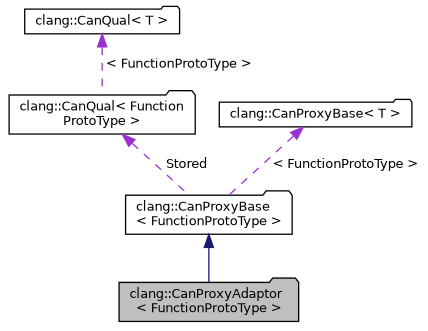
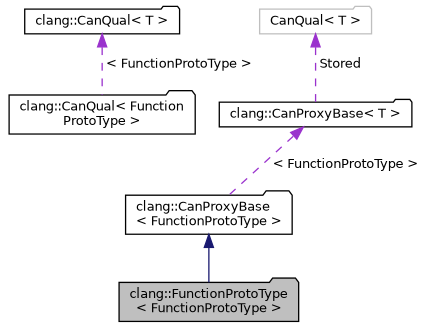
node "CanQual< T >": added
edge "clang::CanProxyBase < FunctionProtoType >" -> "clang::CanQual< Function ProtoType >": removed, label "Stored"
node "clang::CanProxyAdaptor < FunctionProtoType >": label "clang::CanProxyAdaptor < FunctionProtoType >" -> "clang::FunctionProtoType < FunctionProtoType >"
